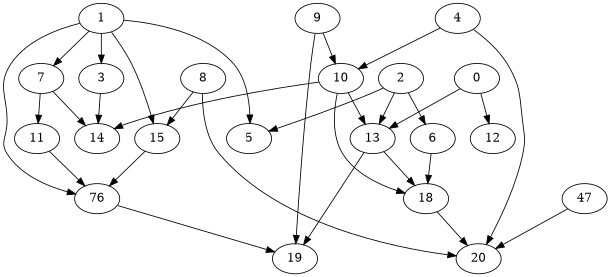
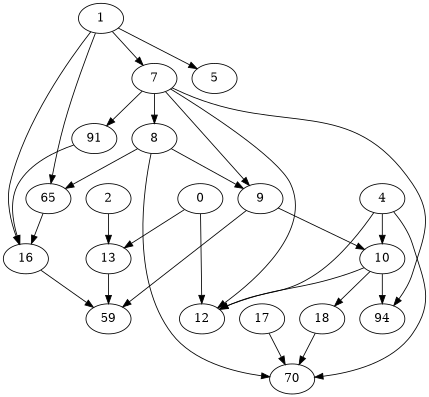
node "3": removed
edge "7" -> "8": added
edge "10" -> "13": now "10" -> "12"
edge "2" -> "5": removed
edge "7" -> "9": added
node "11": label "11" -> "91"
node "14": label "14" -> "94"
node "15": label "15" -> "65"
node "6": removed
edge "8" -> "9": added
edge "13" -> "18": removed
edge "7" -> "12": added
node "76": label "76" -> "16"
node "47": label "47" -> "17"
node "19": label "19" -> "59"
node "20": label "20" -> "70"
edge "4" -> "12": added
